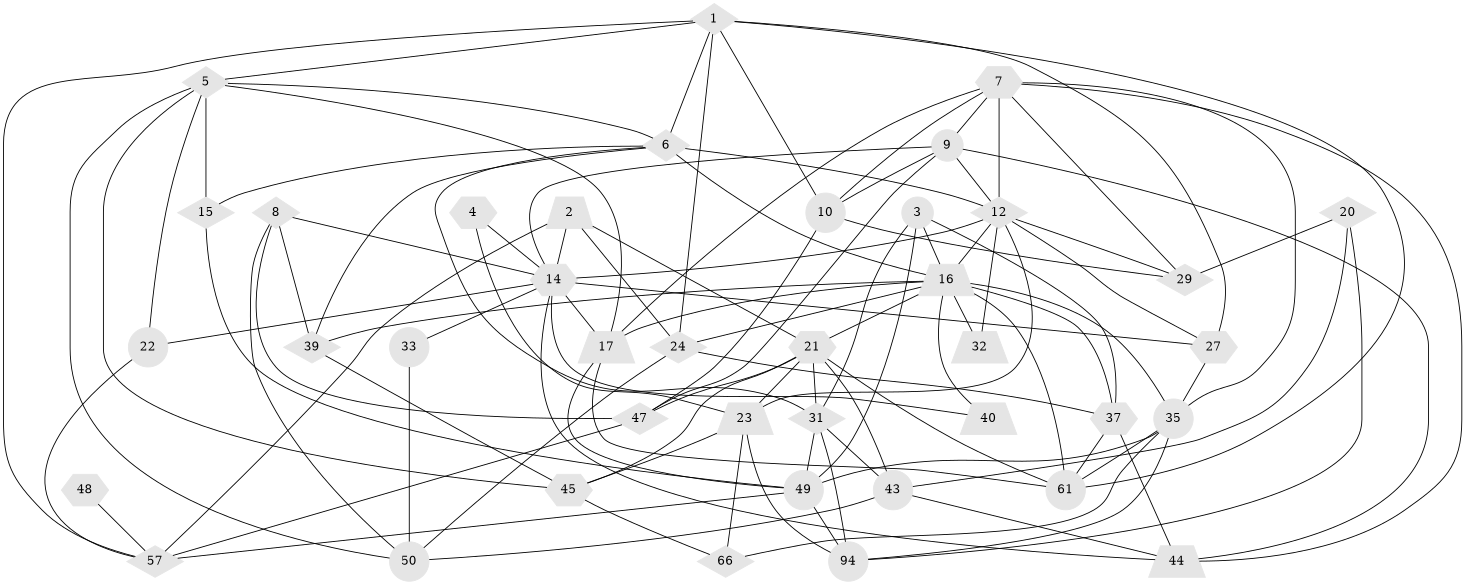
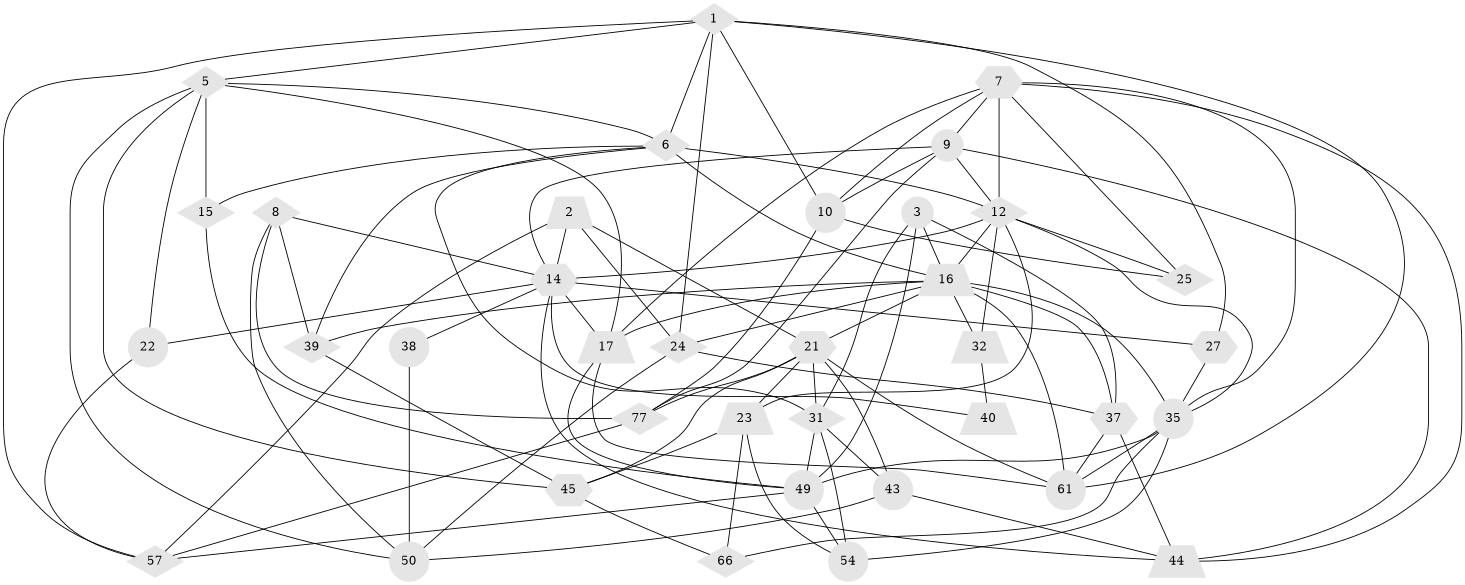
node "4": removed
node "20": removed
node "29": label "29" -> "25"
edge "12" -- "27": now "12" -- "35"
node "33": label "33" -> "38"
edge "16" -- "40": now "32" -- "40"
node "47": label "47" -> "77"
node "48": removed
node "94": label "94" -> "54"
